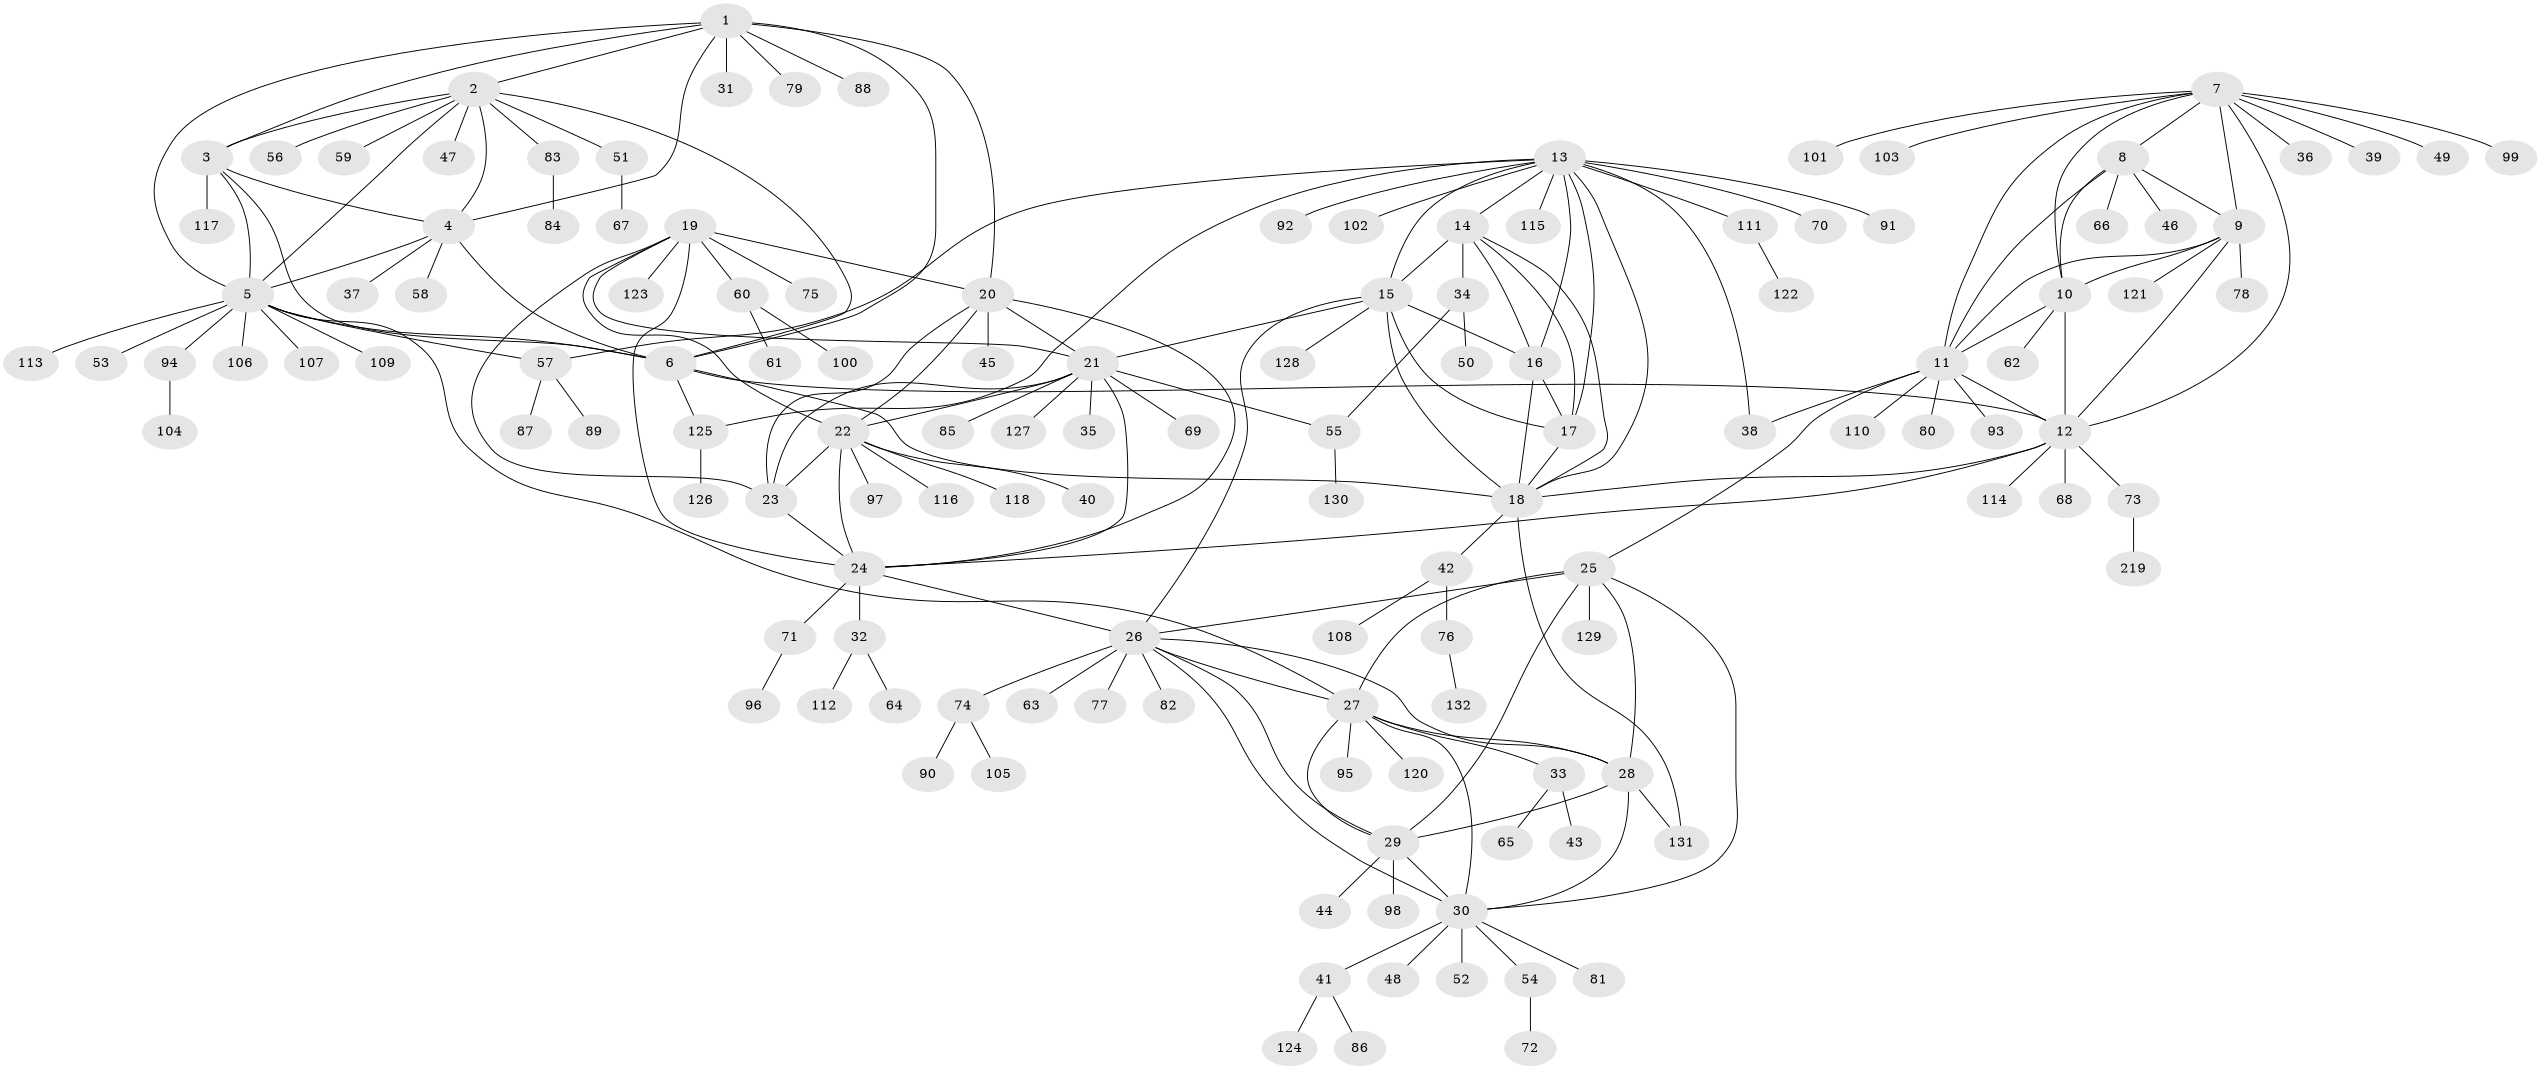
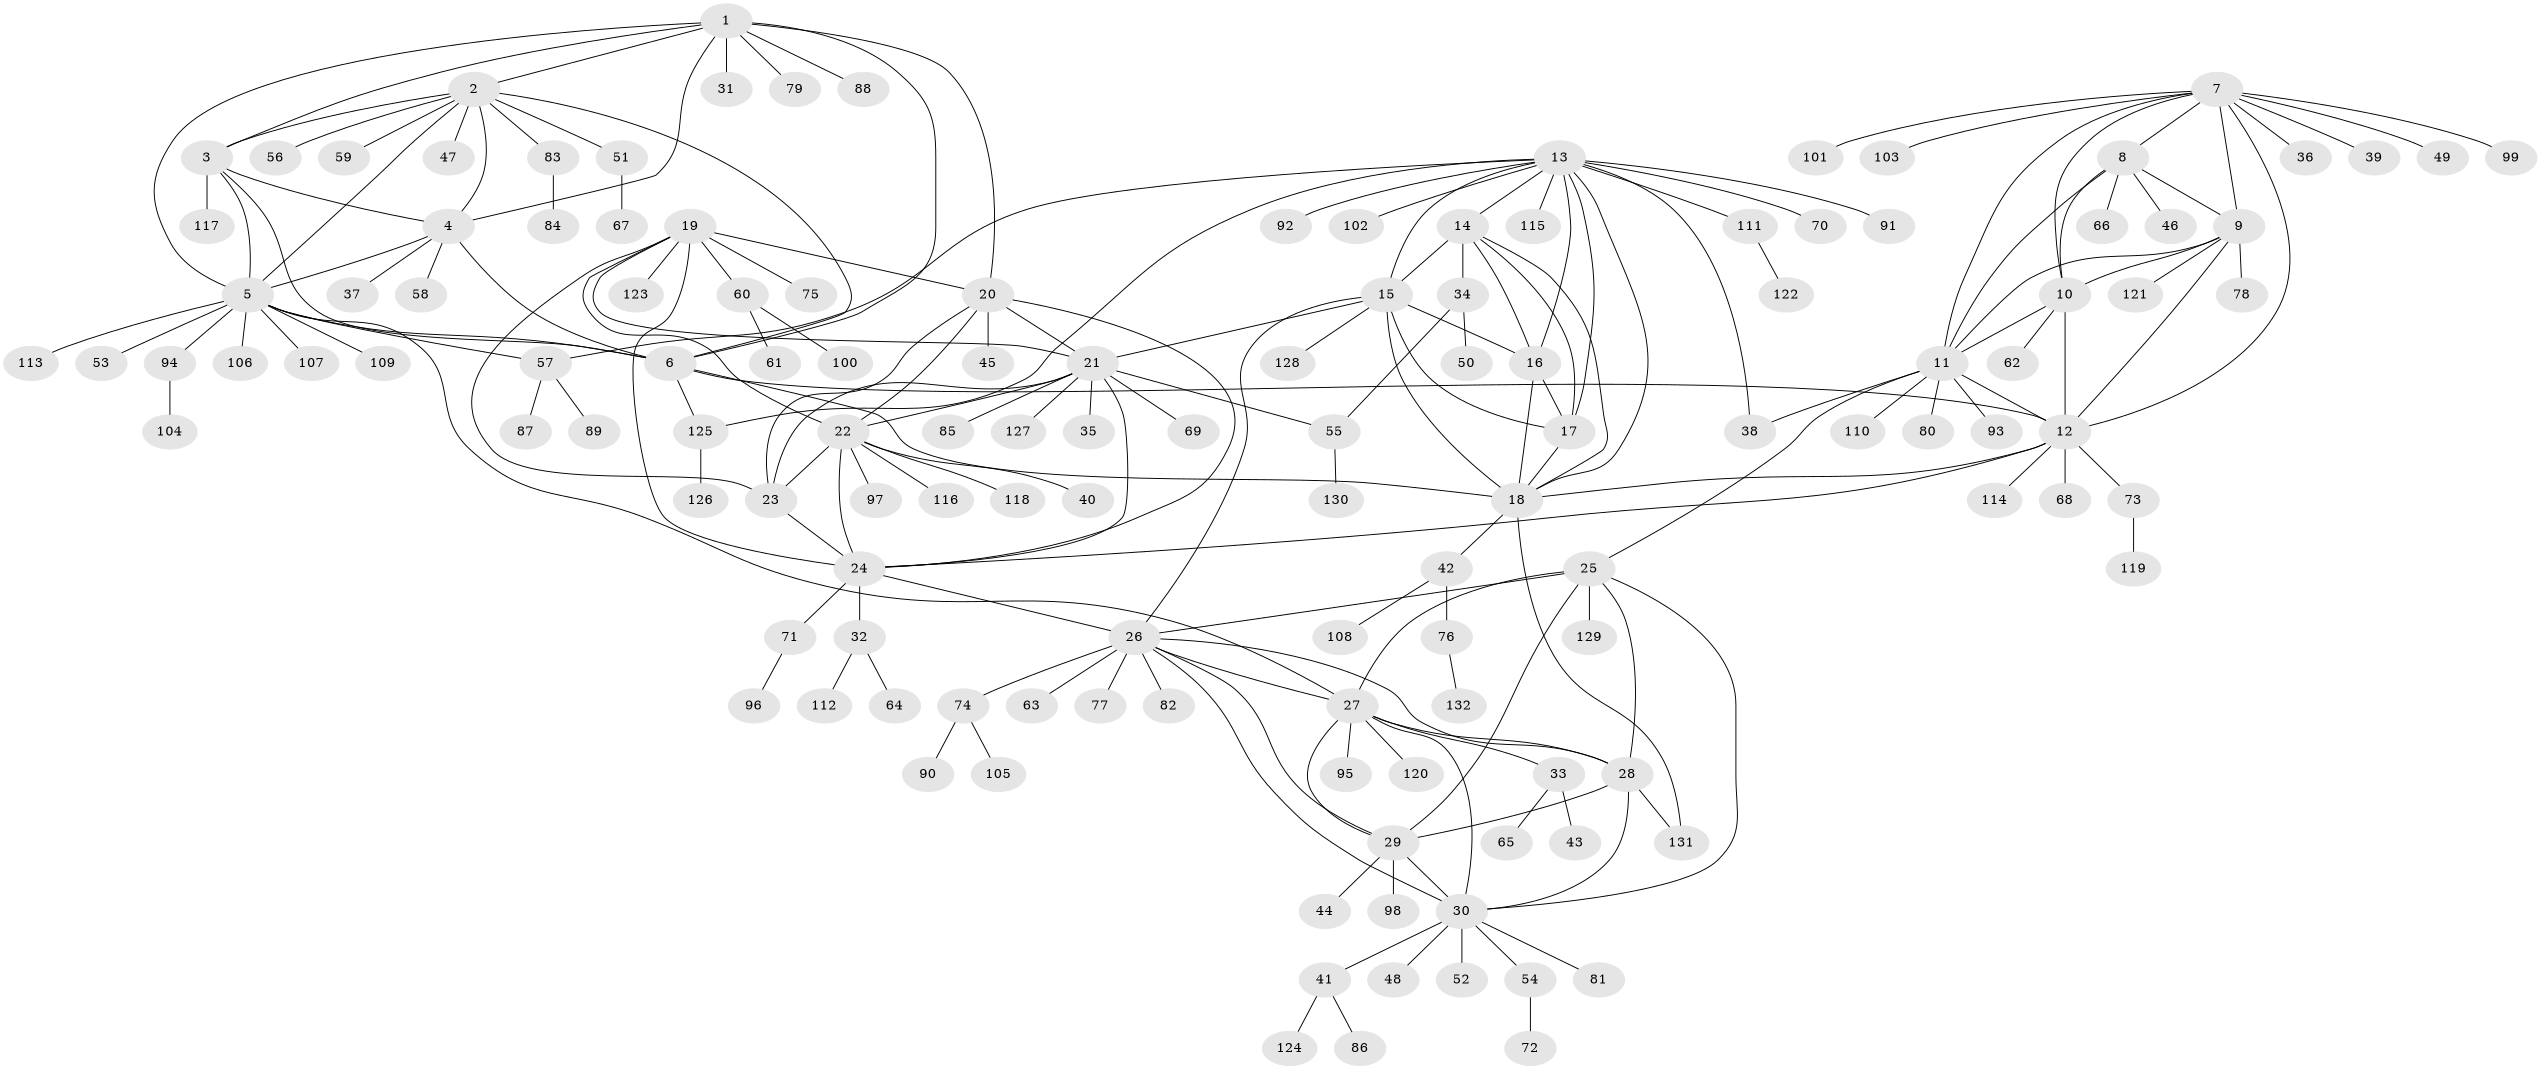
node "219": label "219" -> "119"
